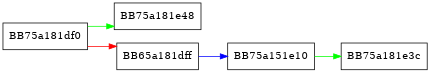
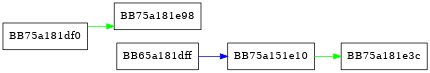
node "BB75a181e48": label "BB75a181e48" -> "BB75a181e98"
edge "BB75a181df0" -> "BB65a181dff": removed
